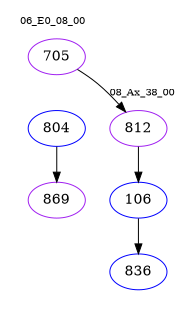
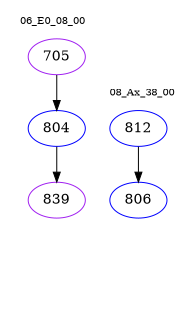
edge "705" -> "812": now "705" -> "804"
node "812": color purple -> blue
node "869": label "869" -> "839"
node "106": label "106" -> "806"
node "836": removed
